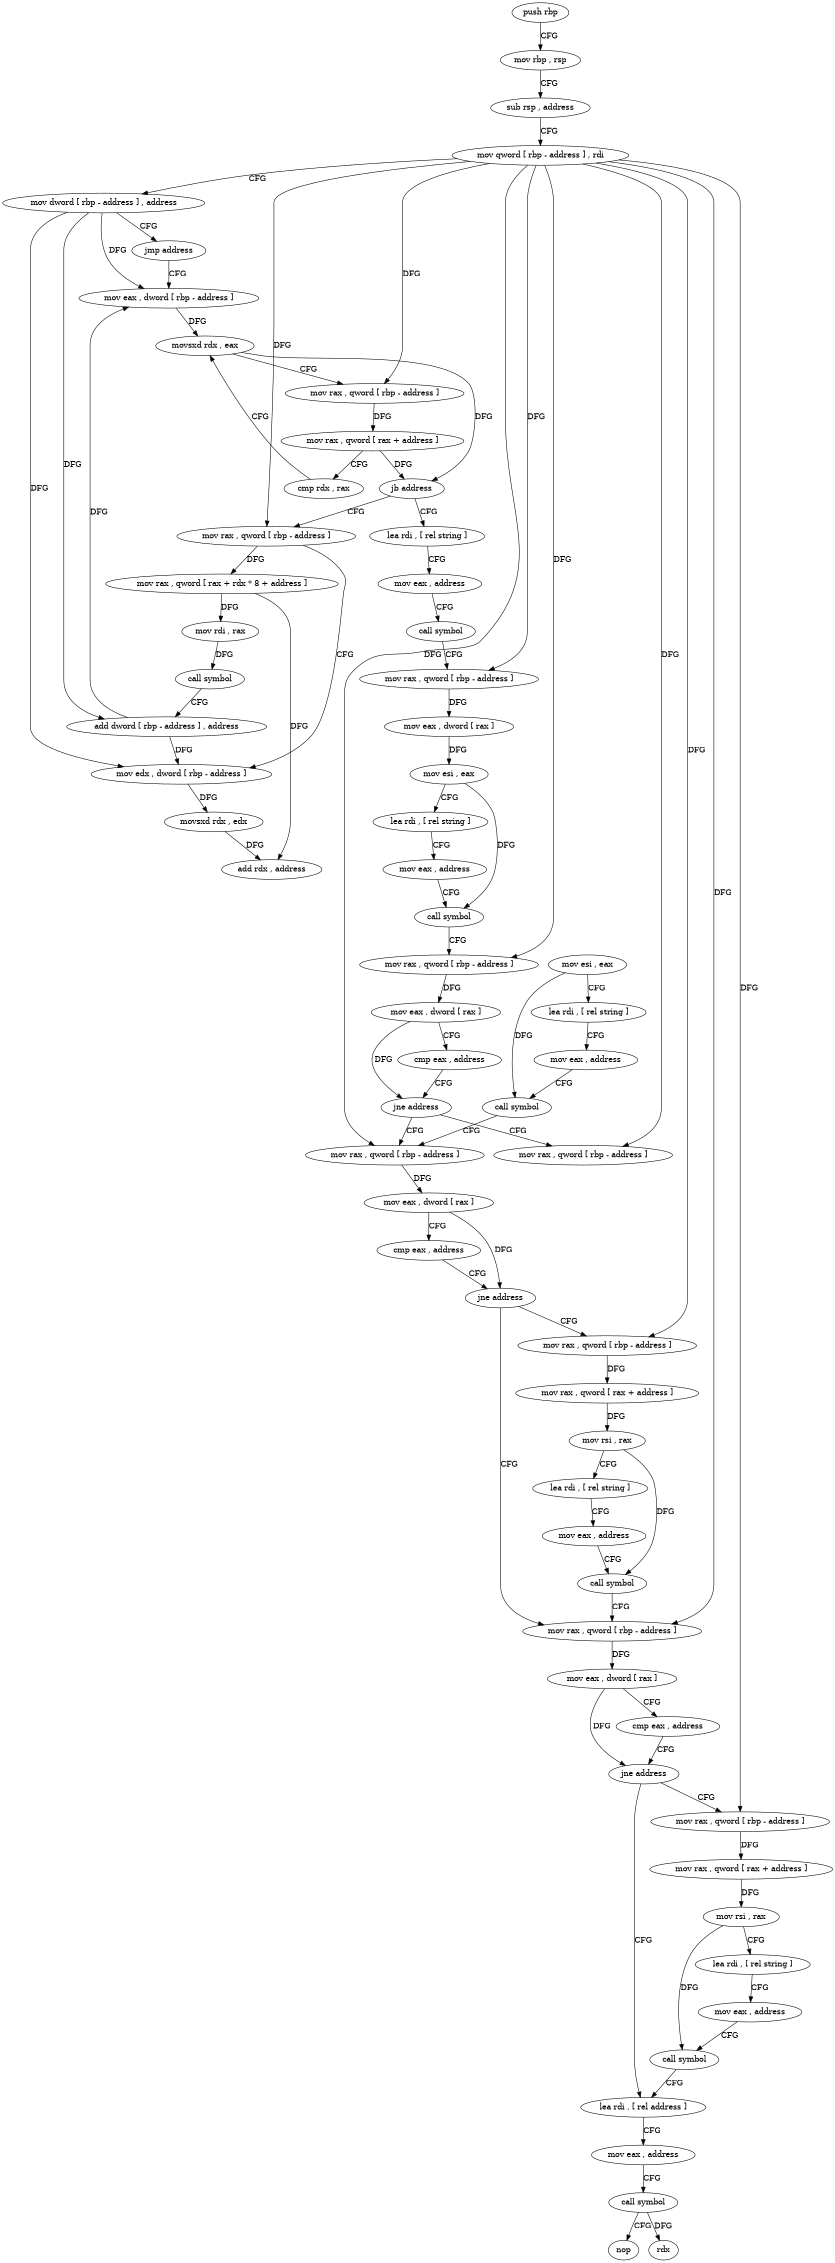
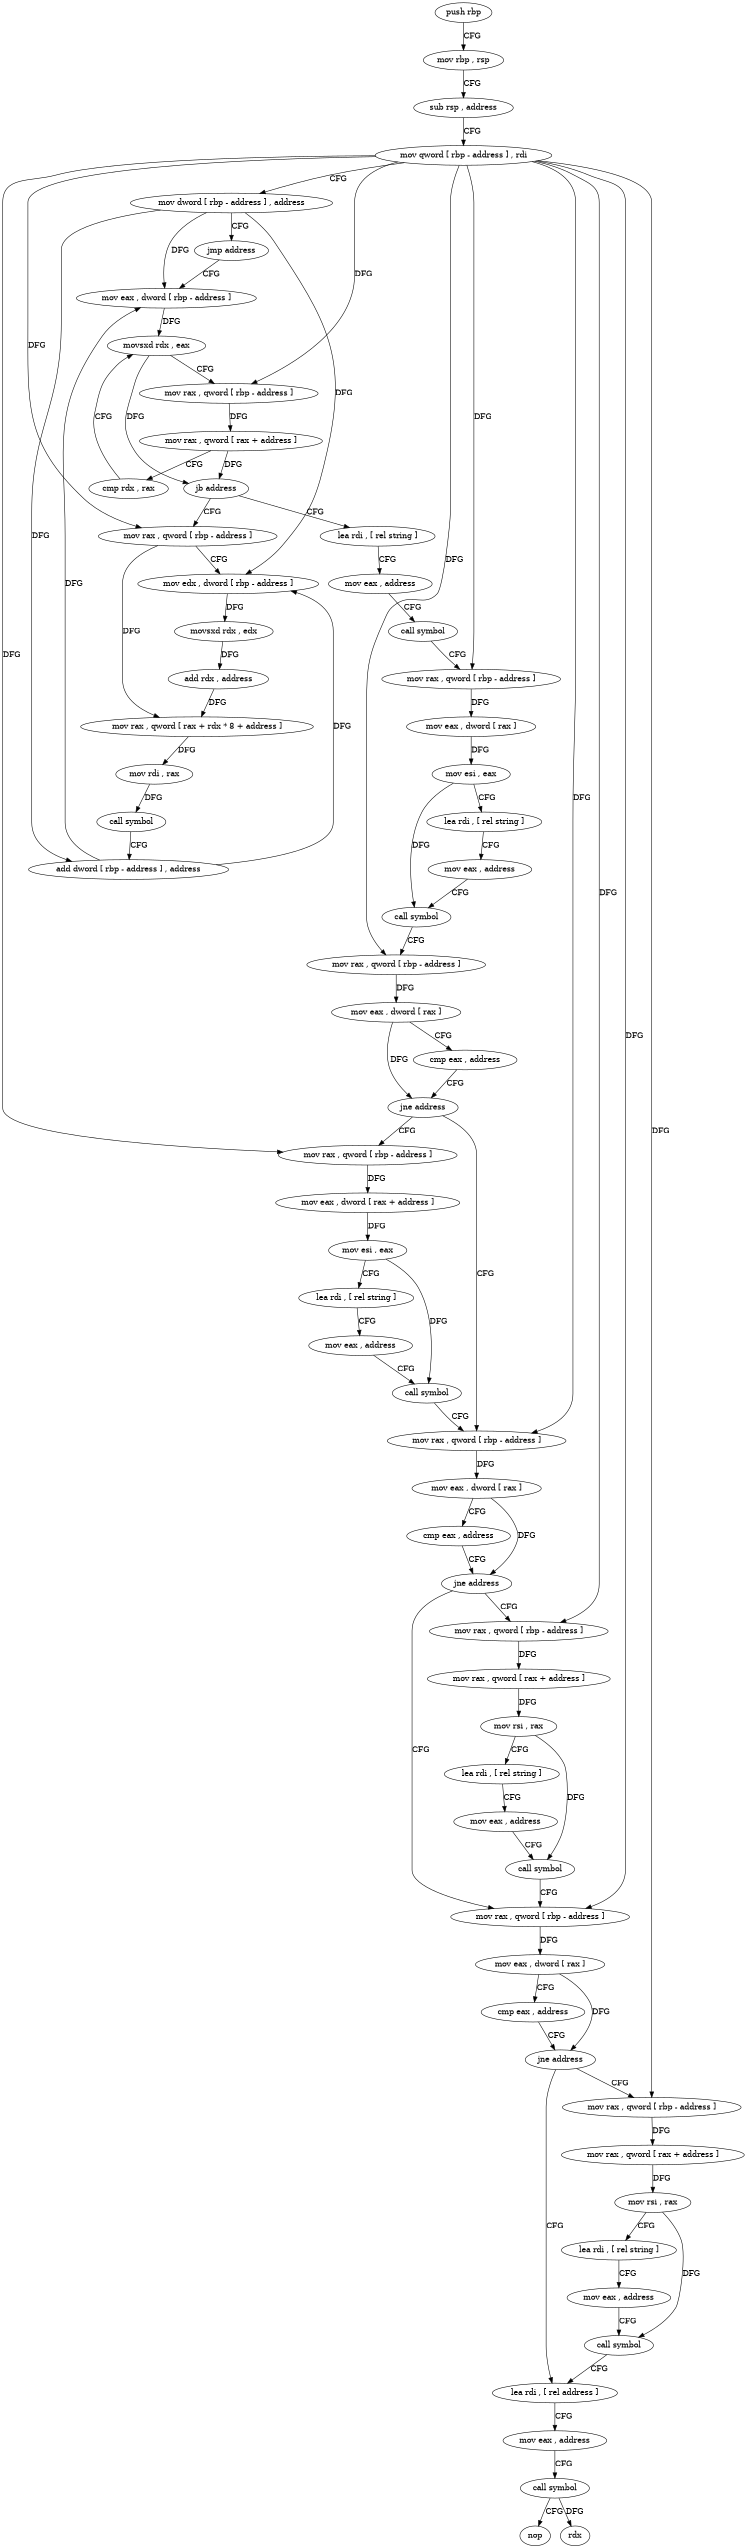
edge "mov rax , qword [ rax + rdx * 8 + address ]" -> "add rdx , address": reversed
node "mov eax , dword [ rax + address ]": added
